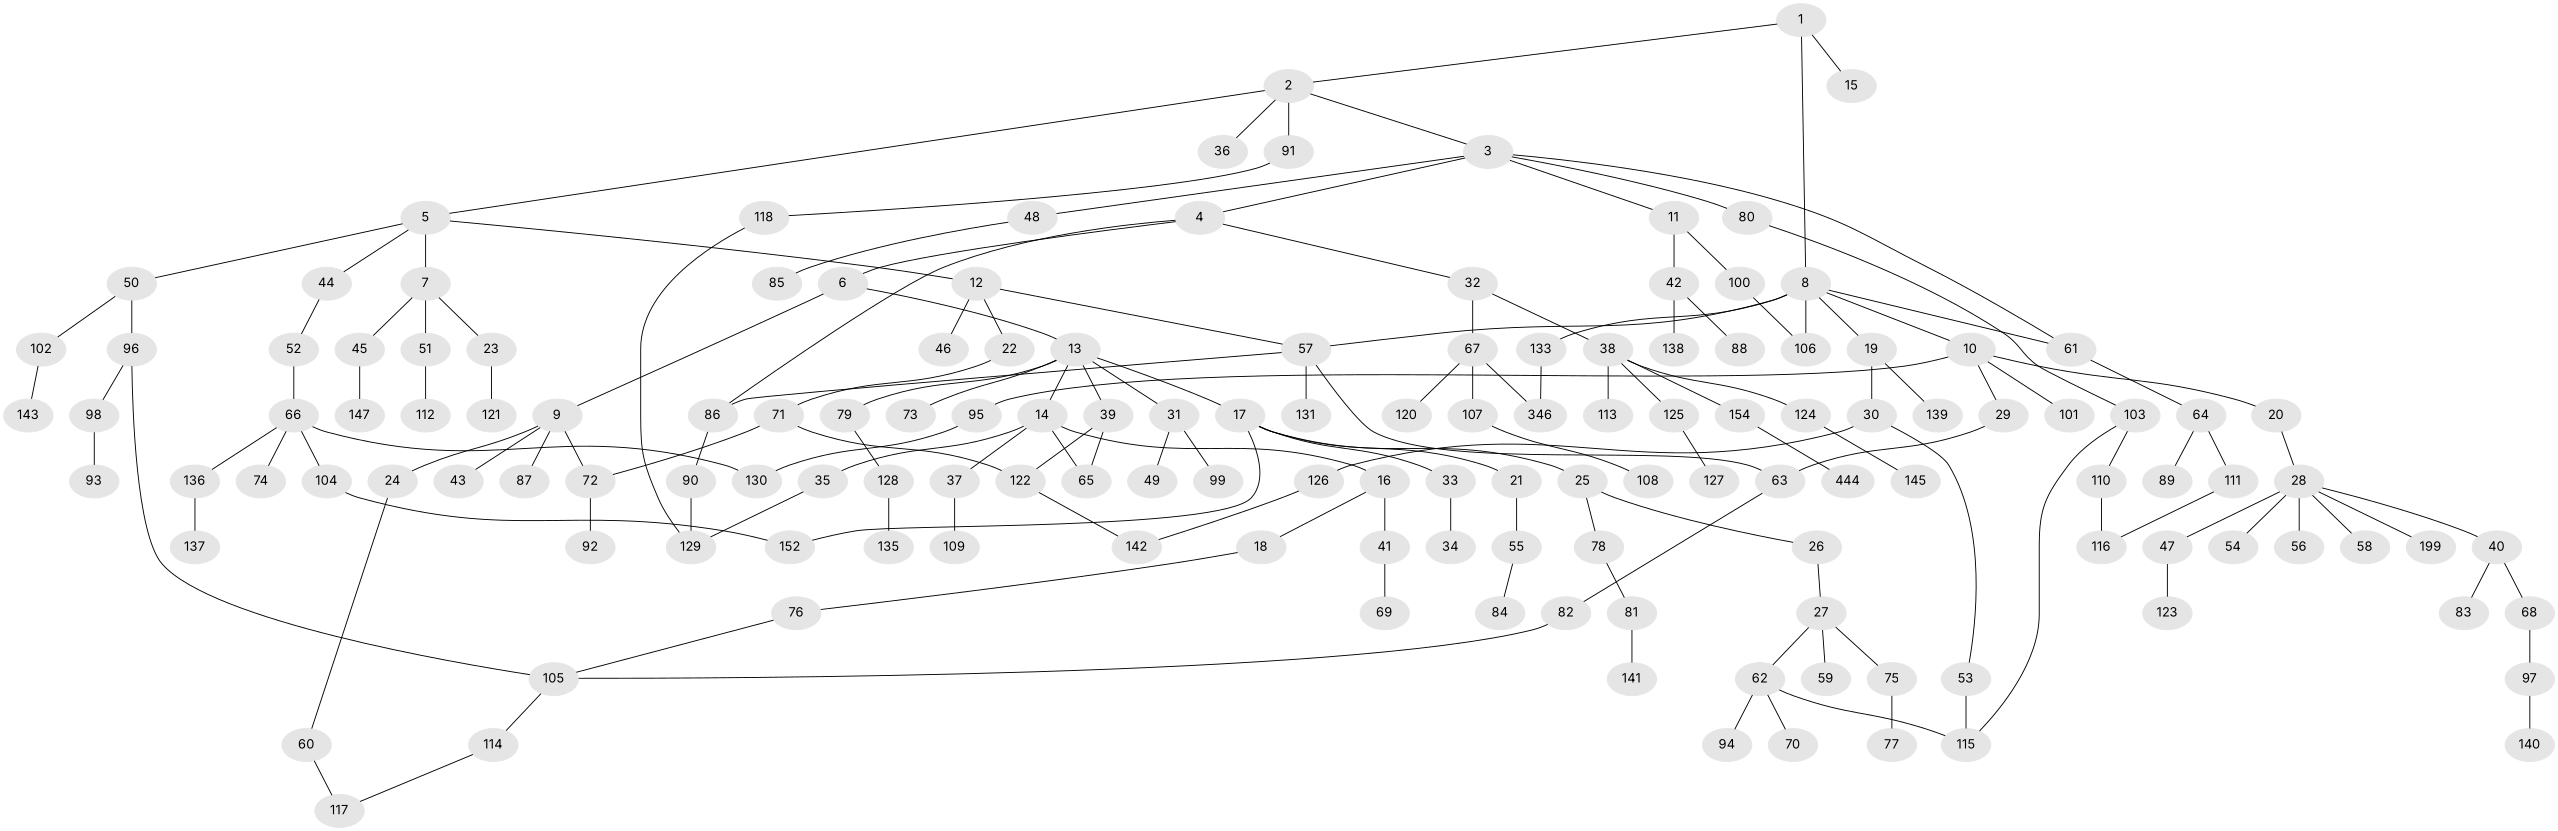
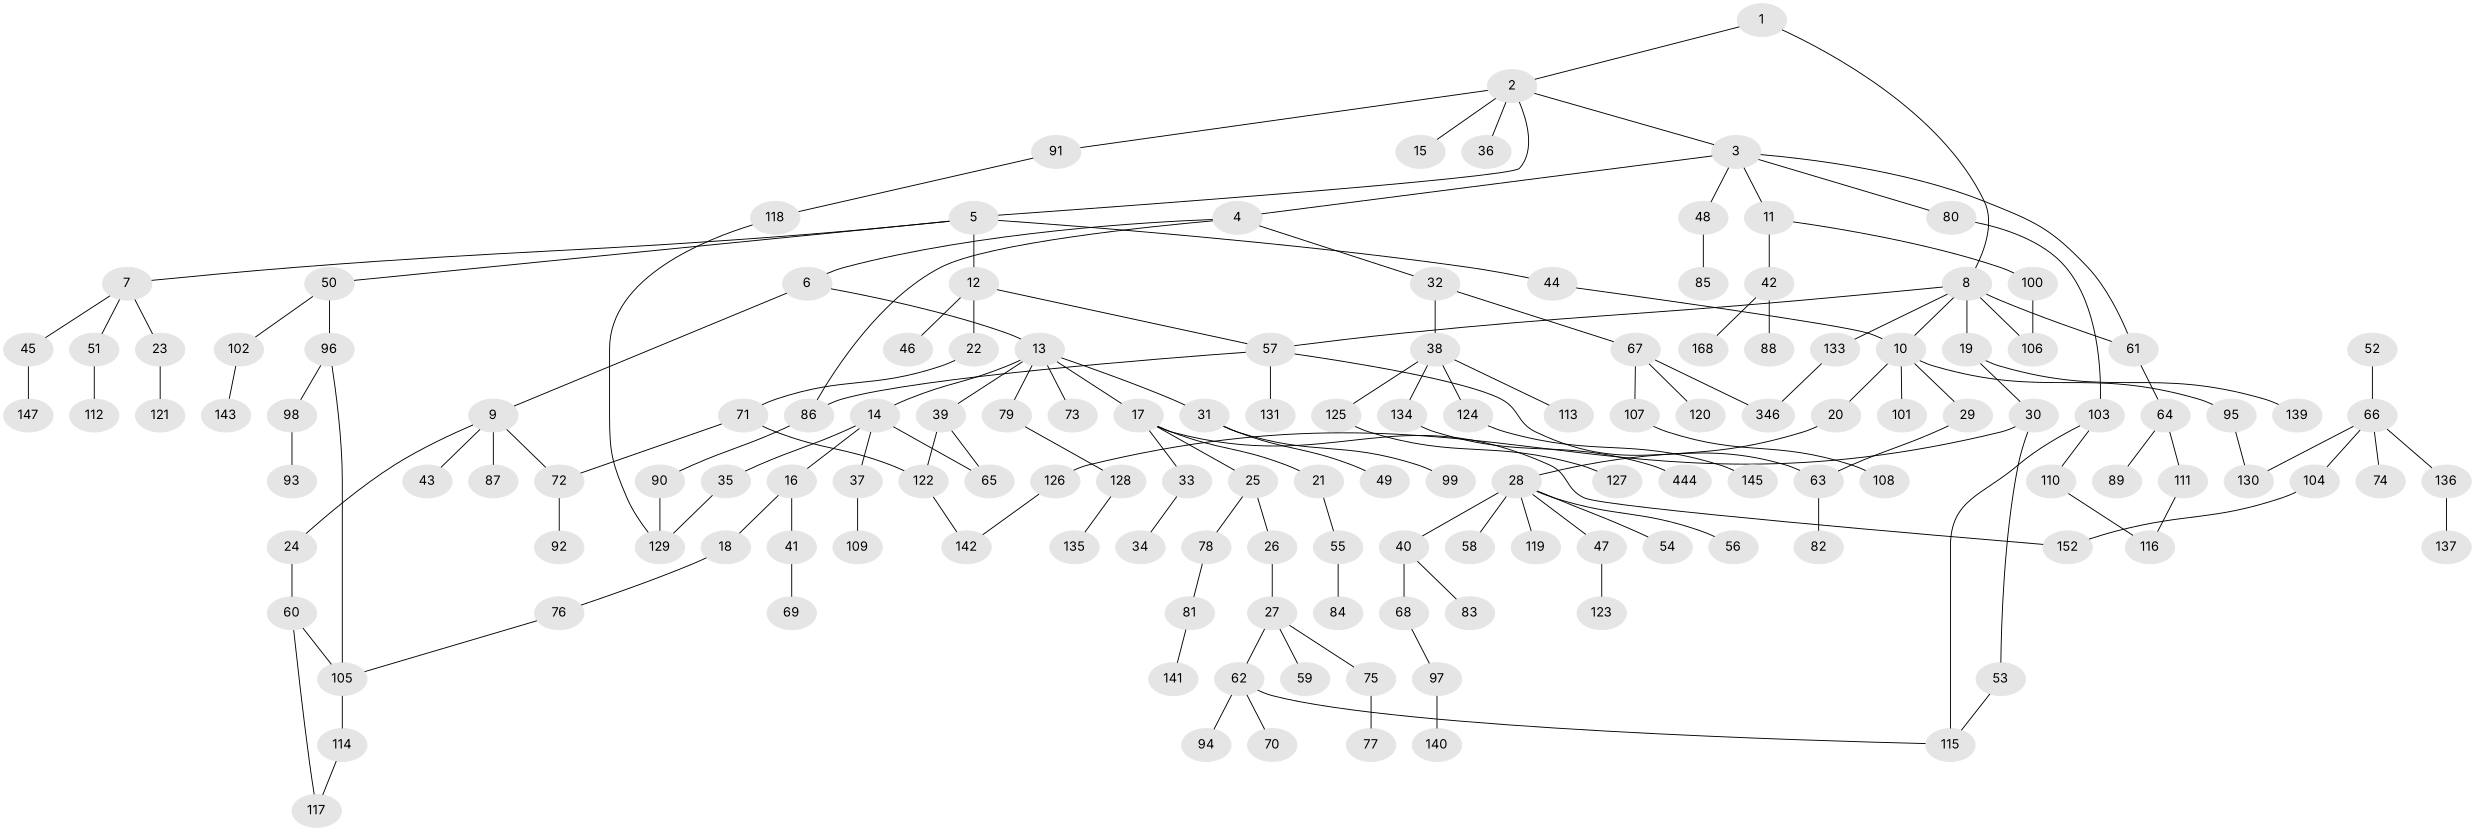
edge "1" -- "15": now "2" -- "15"
edge "44" -- "52": now "44" -- "10"
node "138": label "138" -> "168"
node "154": label "154" -> "134"
node "199": label "199" -> "119"
edge "82" -- "105": now "60" -- "105"
